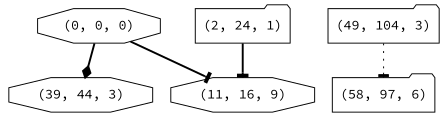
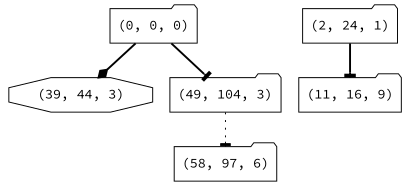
node "(0, 0, 0)": shape octagon -> folder
edge "(0, 0, 0)" -> "(11, 16, 9)": now "(0, 0, 0)" -> "(49, 104, 3)"
node "(11, 16, 9)": shape octagon -> folder
